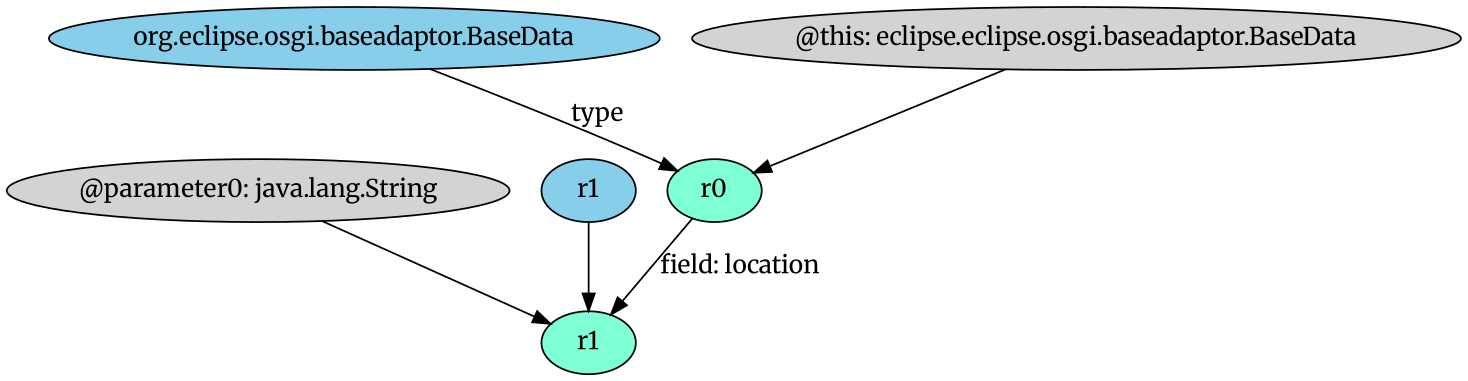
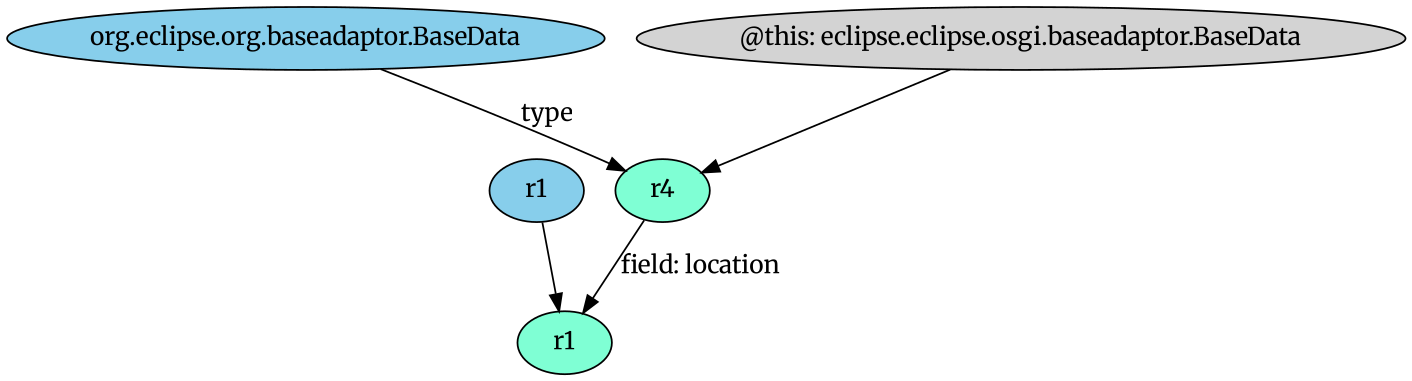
node "org.eclipse.osgi.baseadaptor.BaseData": label "org.eclipse.osgi.baseadaptor.BaseData" -> "org.eclipse.org.baseadaptor.BaseData"
node "@parameter0: java.lang.String": removed
node "r0": label "r0" -> "r4"
